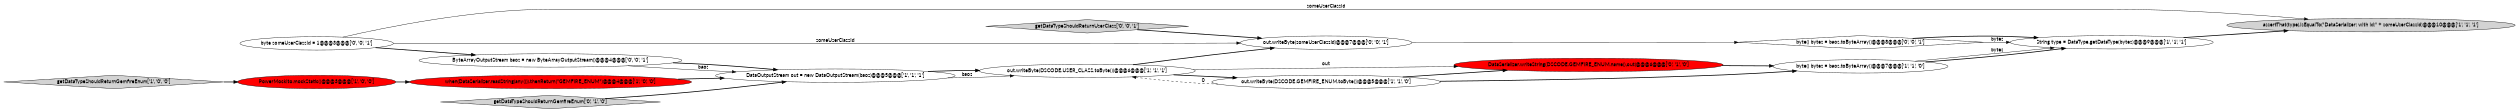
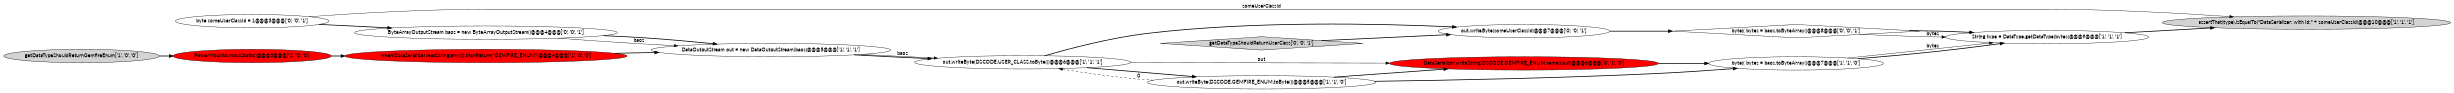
edge "out.writeByte(someUserClassId)@@@7@@@['0', '0', '1']" -> "byte(( bytes = baos.toByteArray()@@@8@@@['0', '0', '1']": style solid -> bold
edge "byte someUserClassId = 1@@@3@@@['0', '0', '1']" -> "out.writeByte(someUserClassId)@@@7@@@['0', '0', '1']": removed, label "someUserClassId"
node "getDataTypeShouldReturnGemfireEnum['1', '0', '0']": shape diamond -> ellipse
node "getDataTypeShouldReturnGemfireEnum['0', '1', '0']": removed
